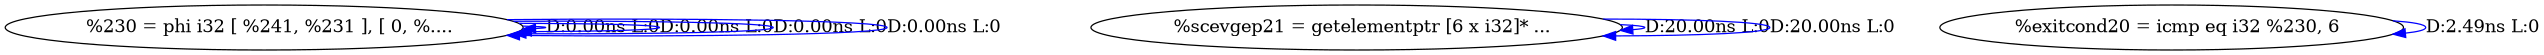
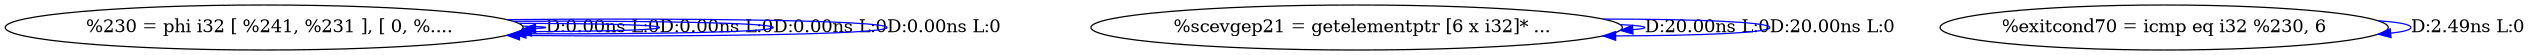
node "%exitcond20 = icmp eq i32 %230, 6": label "%exitcond20 = icmp eq i32 %230, 6" -> "%exitcond70 = icmp eq i32 %230, 6"
